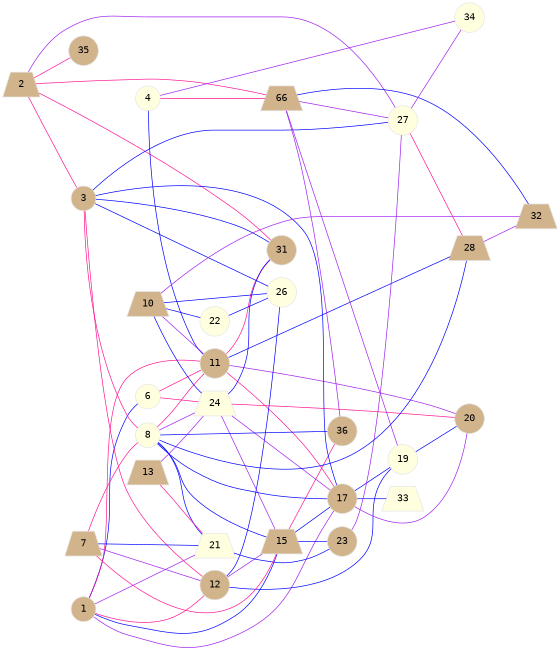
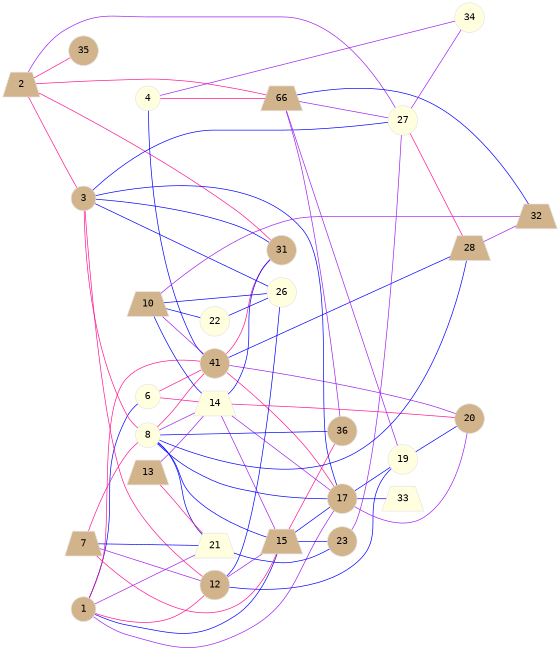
node "11": label "11" -> "41"
node "24": label "24" -> "14"
